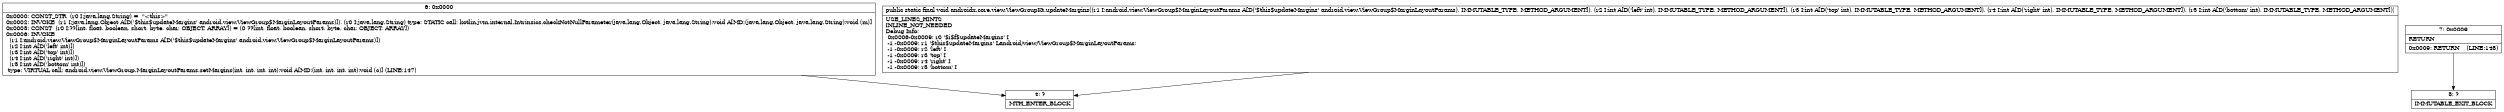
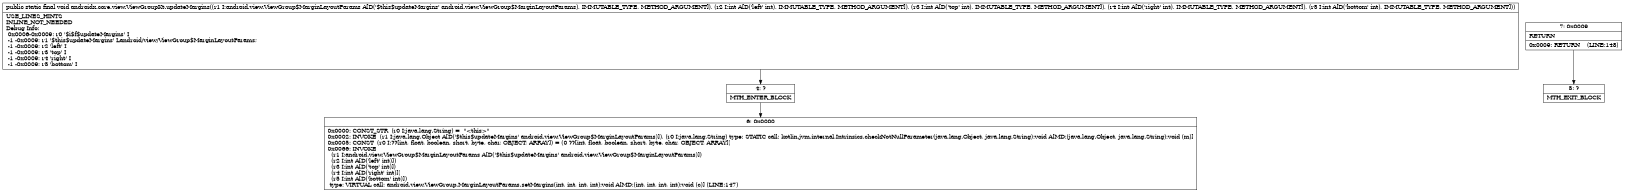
node "6: 0x0000": text "0x0006: INVOKE" -> "0x0066: INVOKE"
edge "6: 0x0000" -> "4: ?": reversed
node "5: ?": text "IMMUTABLE_EXIT_BLOCK" -> "MTH_EXIT_BLOCK"
